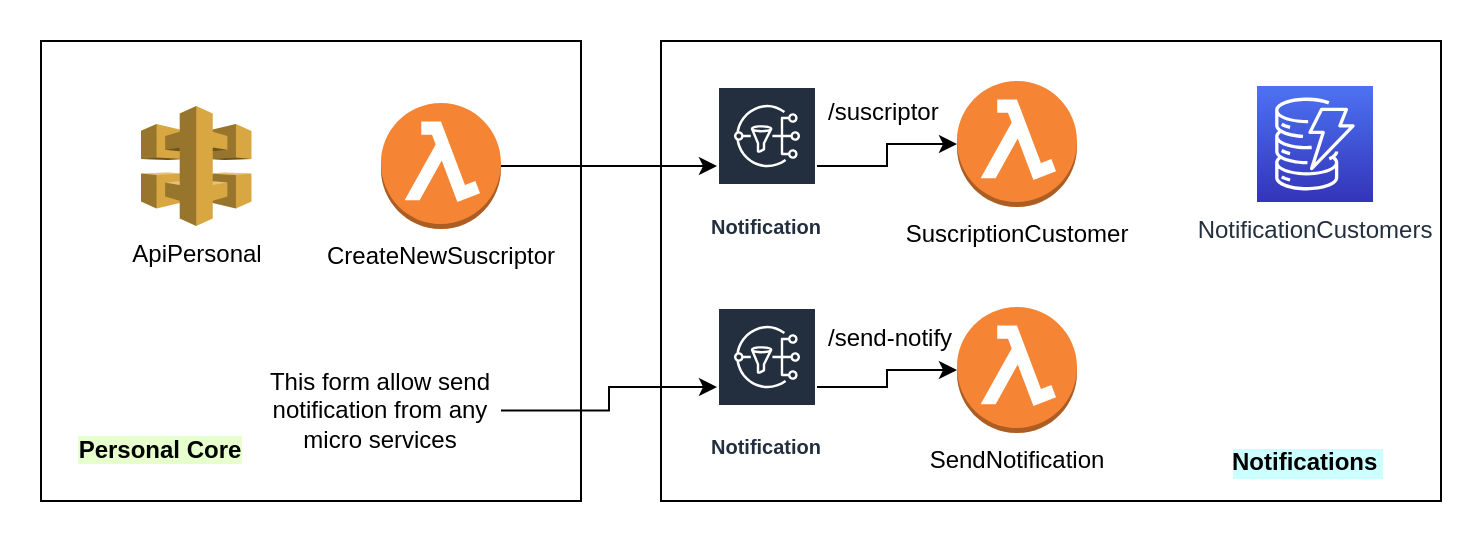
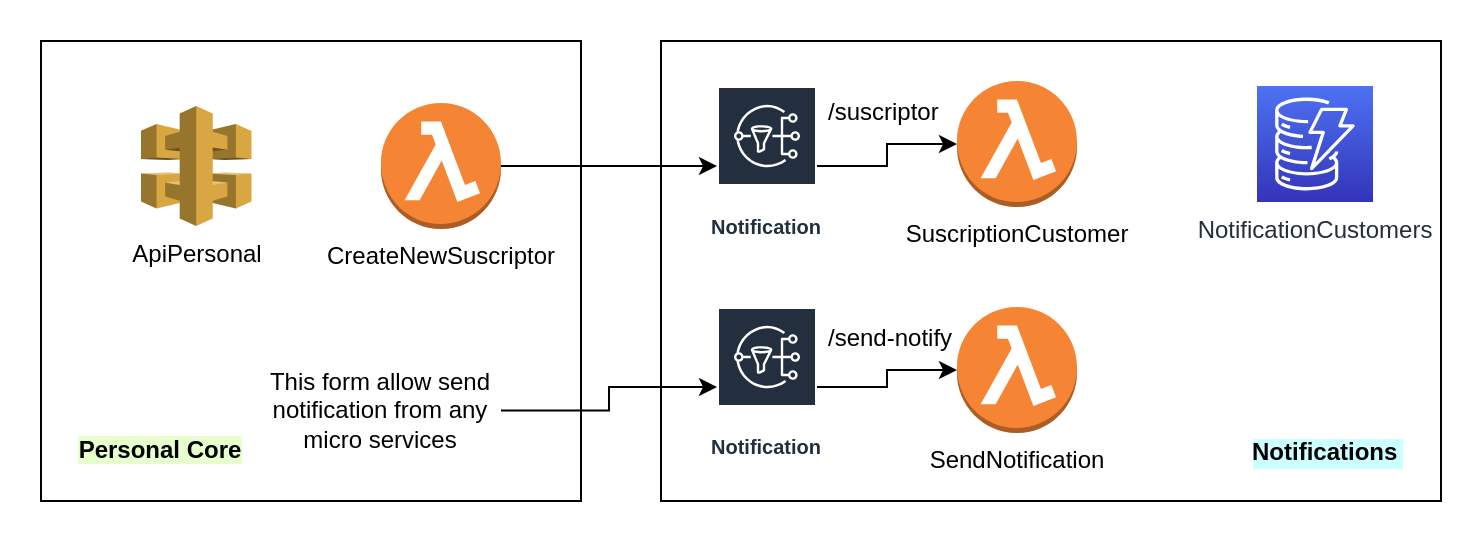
node "Notifications": moved (1309, 461) -> (1329, 451)
